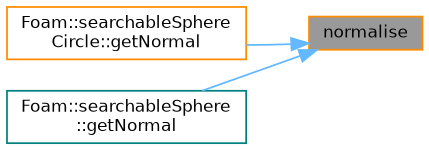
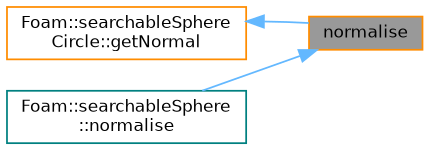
edge "Foam::searchableSphere Circle::getNormal" -> "normalise": reversed
node "Foam::searchableSphere ::getNormal": label "Foam::searchableSphere ::getNormal" -> "Foam::searchableSphere ::normalise"
